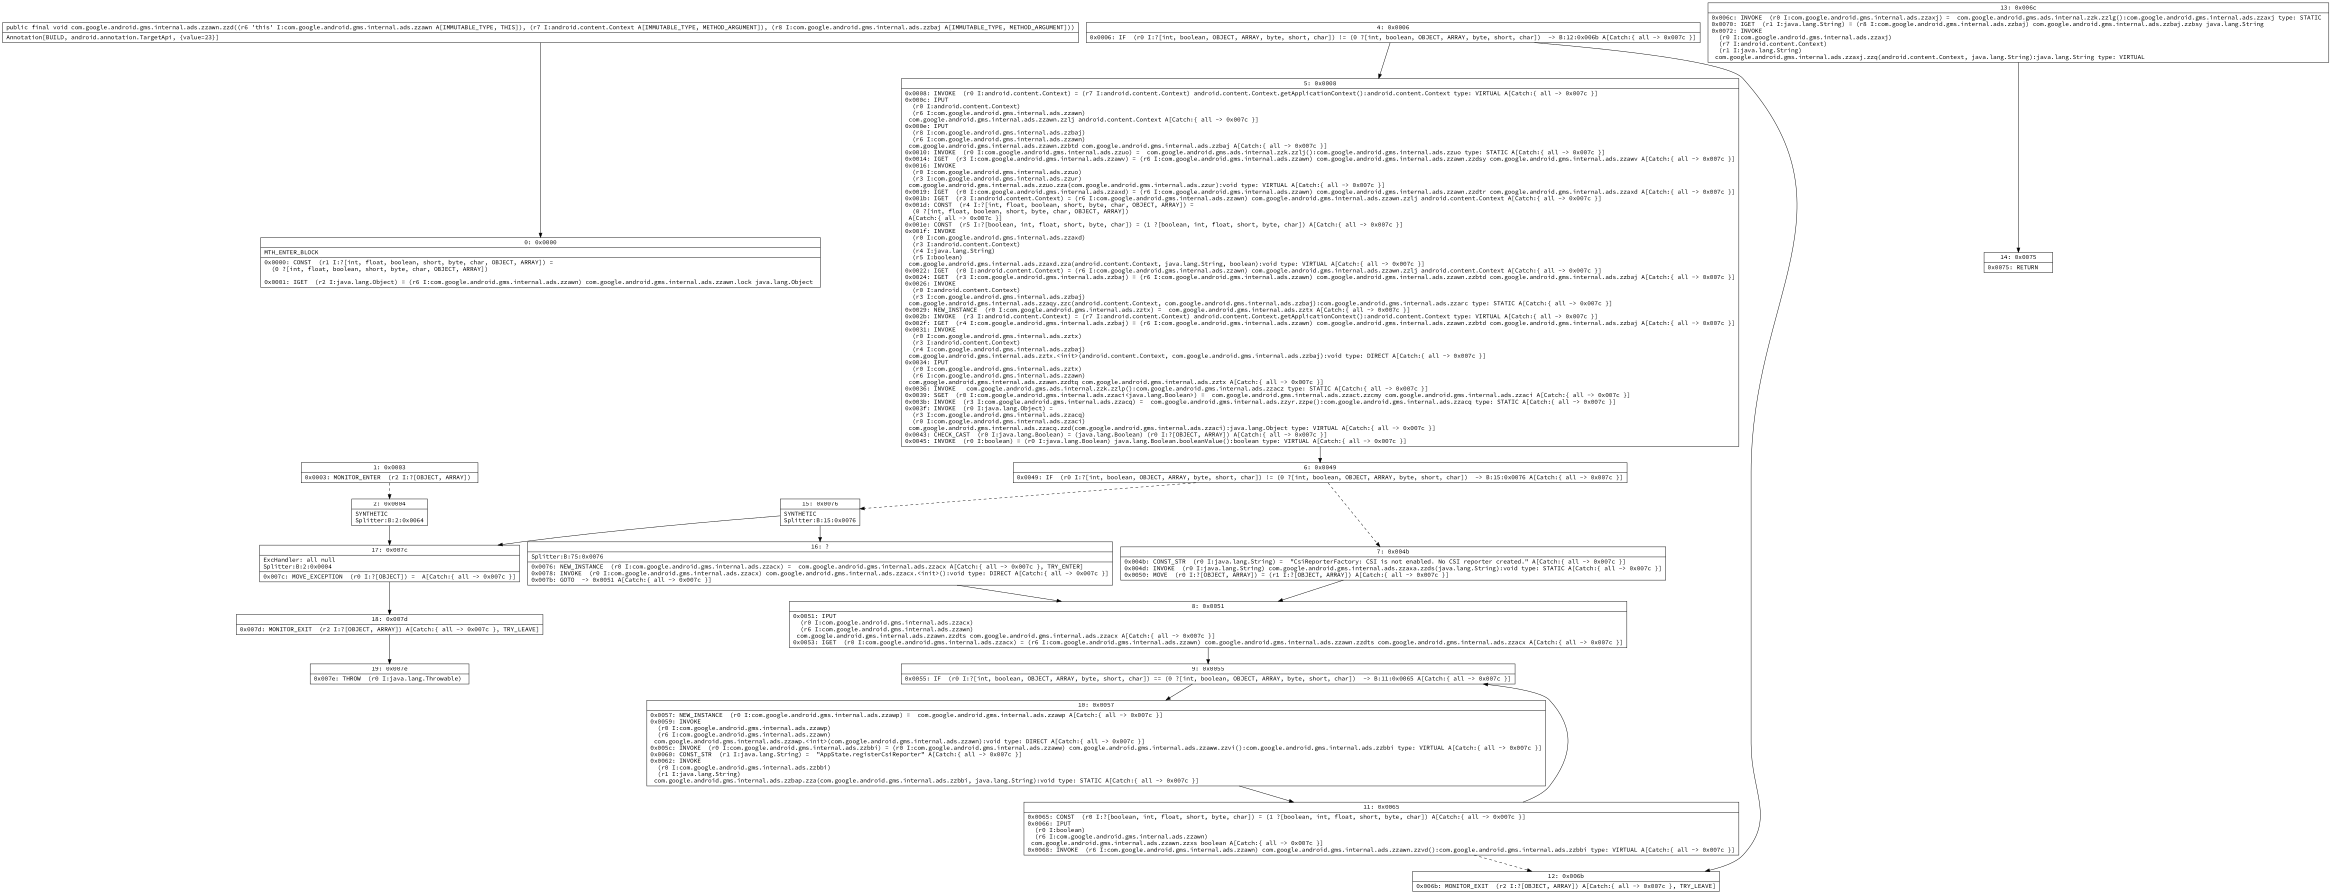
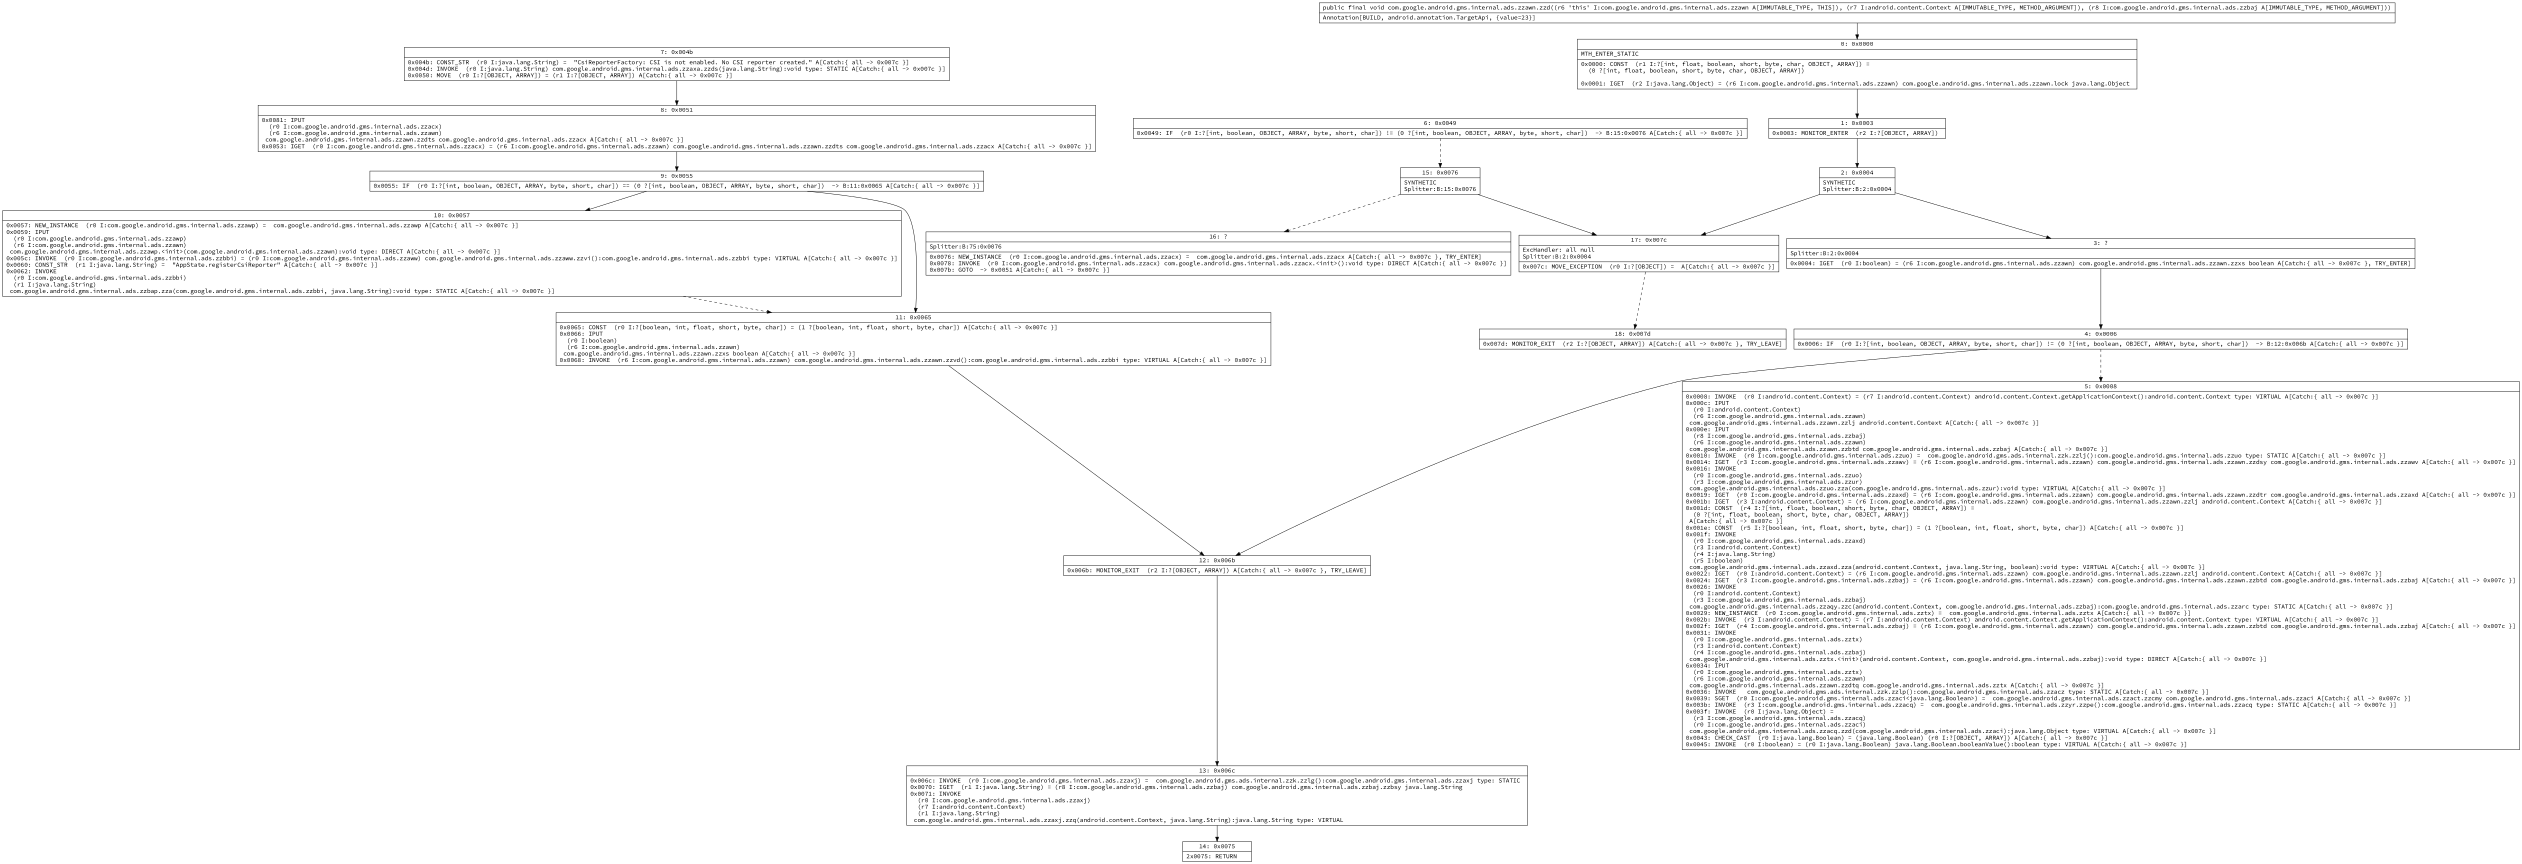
node "13: 0x006c": text "0x0072: INVOKE" -> "0x0071: INVOKE"
edge "4: 0x0006" -> "5: 0x0008": style solid -> dashed
edge "0: 0x0000" -> "1: 0x0003": added
node "0: 0x0000": text "MTH_ENTER_BLOCK" -> "MTH_ENTER_STATIC"
node "3: ?": added
node "14: 0x0075": text "0x0075: RETURN" -> "2x0075: RETURN"
node "5: 0x0008": text "0x0034: IPUT" -> "6x0034: IPUT"
edge "5: 0x0008" -> "6: 0x0049": removed
edge "1: 0x0003" -> "2: 0x0004": style dashed -> solid
edge "6: 0x0049" -> "7: 0x004b": removed
node "2: 0x0004": text "Splitter:B:2:0x0064" -> "Splitter:B:2:0x0004"
edge "15: 0x0076" -> "16: ?": style solid -> dashed
edge "16: ?" -> "8: 0x0051": removed
edge "17: 0x007c" -> "18: 0x007d": style solid -> dashed
node "8: 0x0051": text "0x0051: IPUT" -> "0x0081: IPUT"
edge "12: 0x006b" -> "13: 0x006c": added
node "19: 0x007e": removed
node "10: 0x0057": text "0x0059: INVOKE" -> "0x0059: IPUT"
edge "11: 0x0065" -> "9: 0x0055": reversed
edge "10: 0x0057" -> "11: 0x0065": style solid -> dashed
edge "11: 0x0065" -> "12: 0x006b": style dashed -> solid
